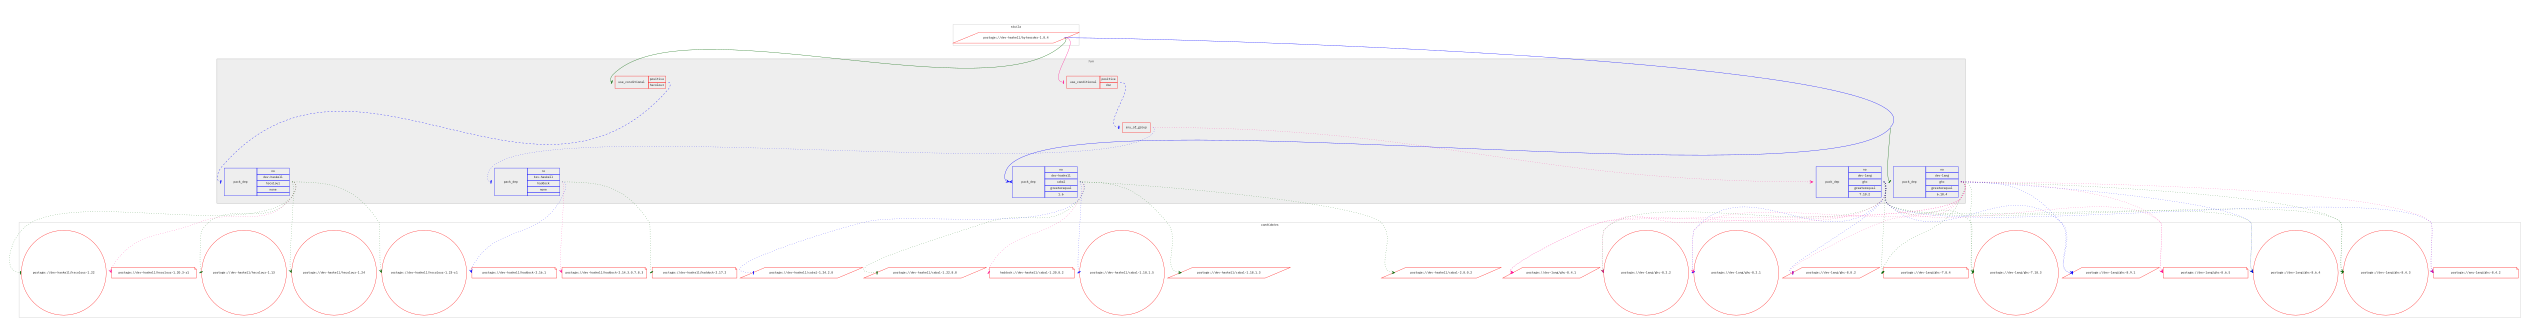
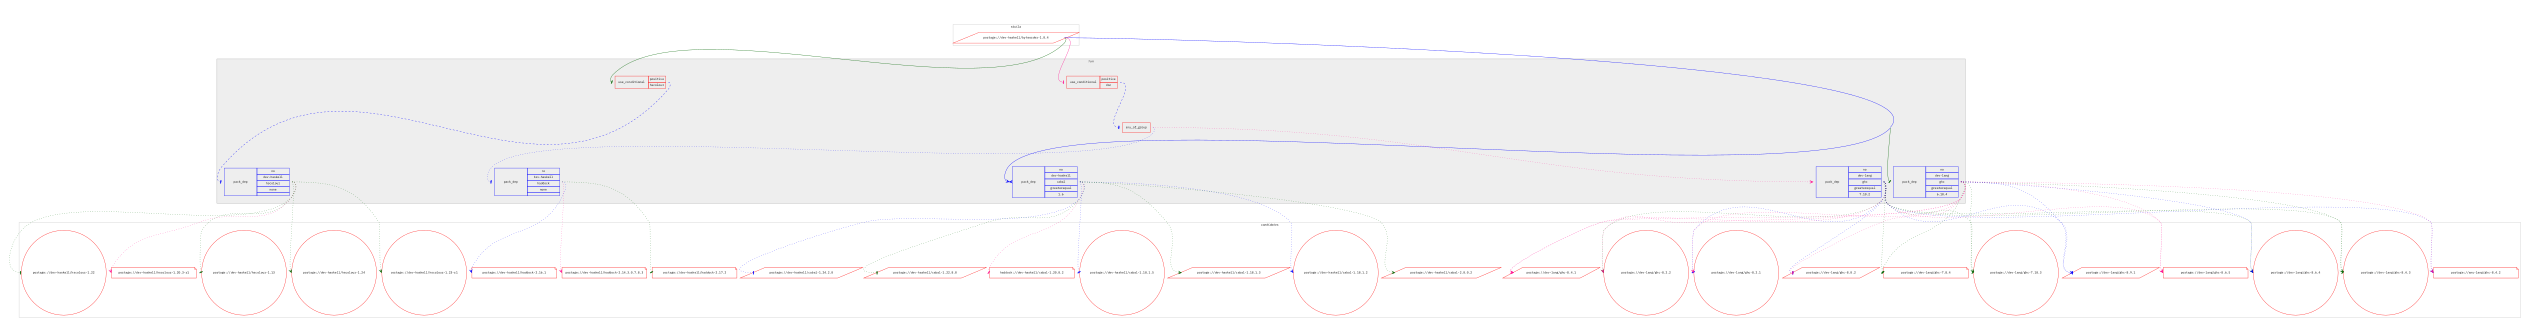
node "portage://dev-haskell/cabal-1.18.1.2": added
